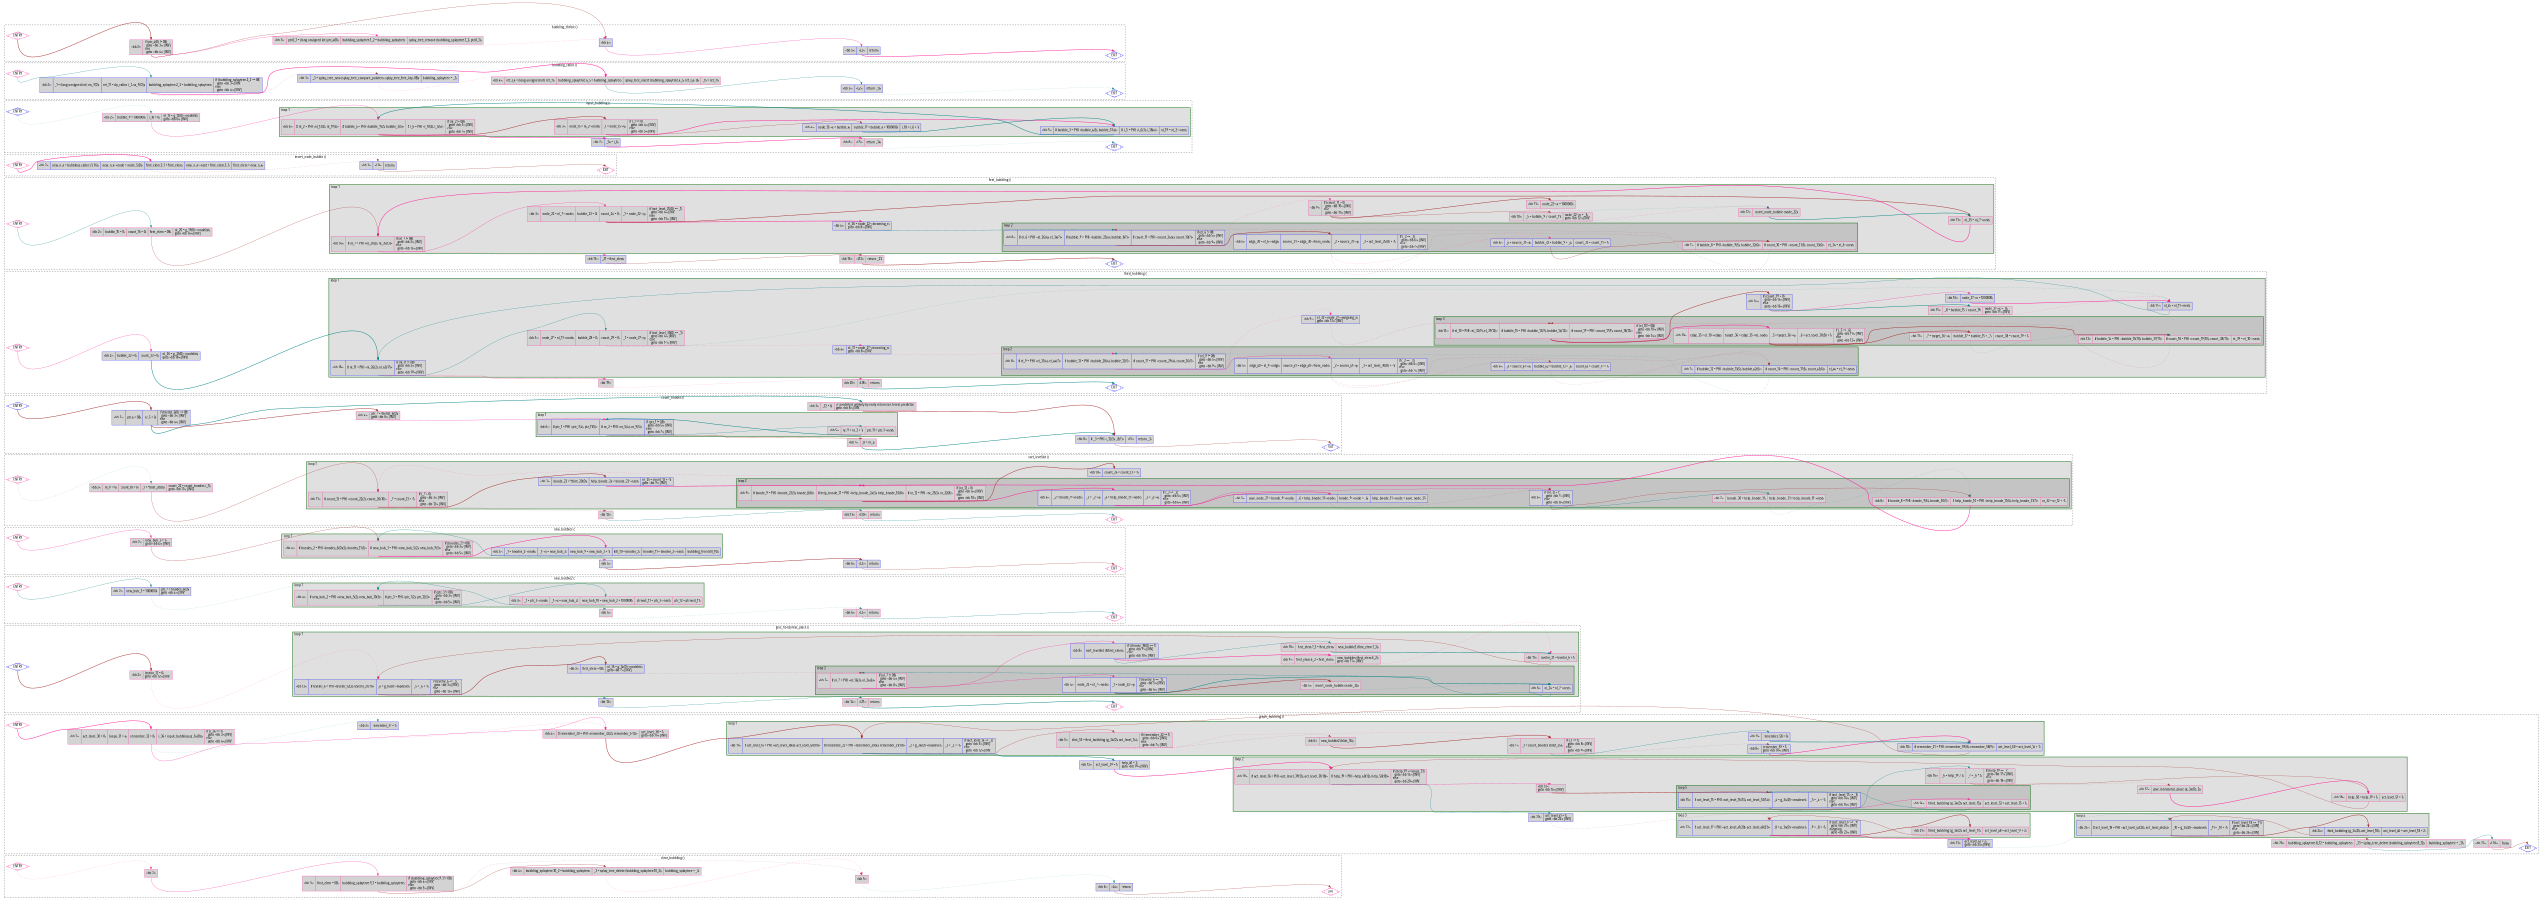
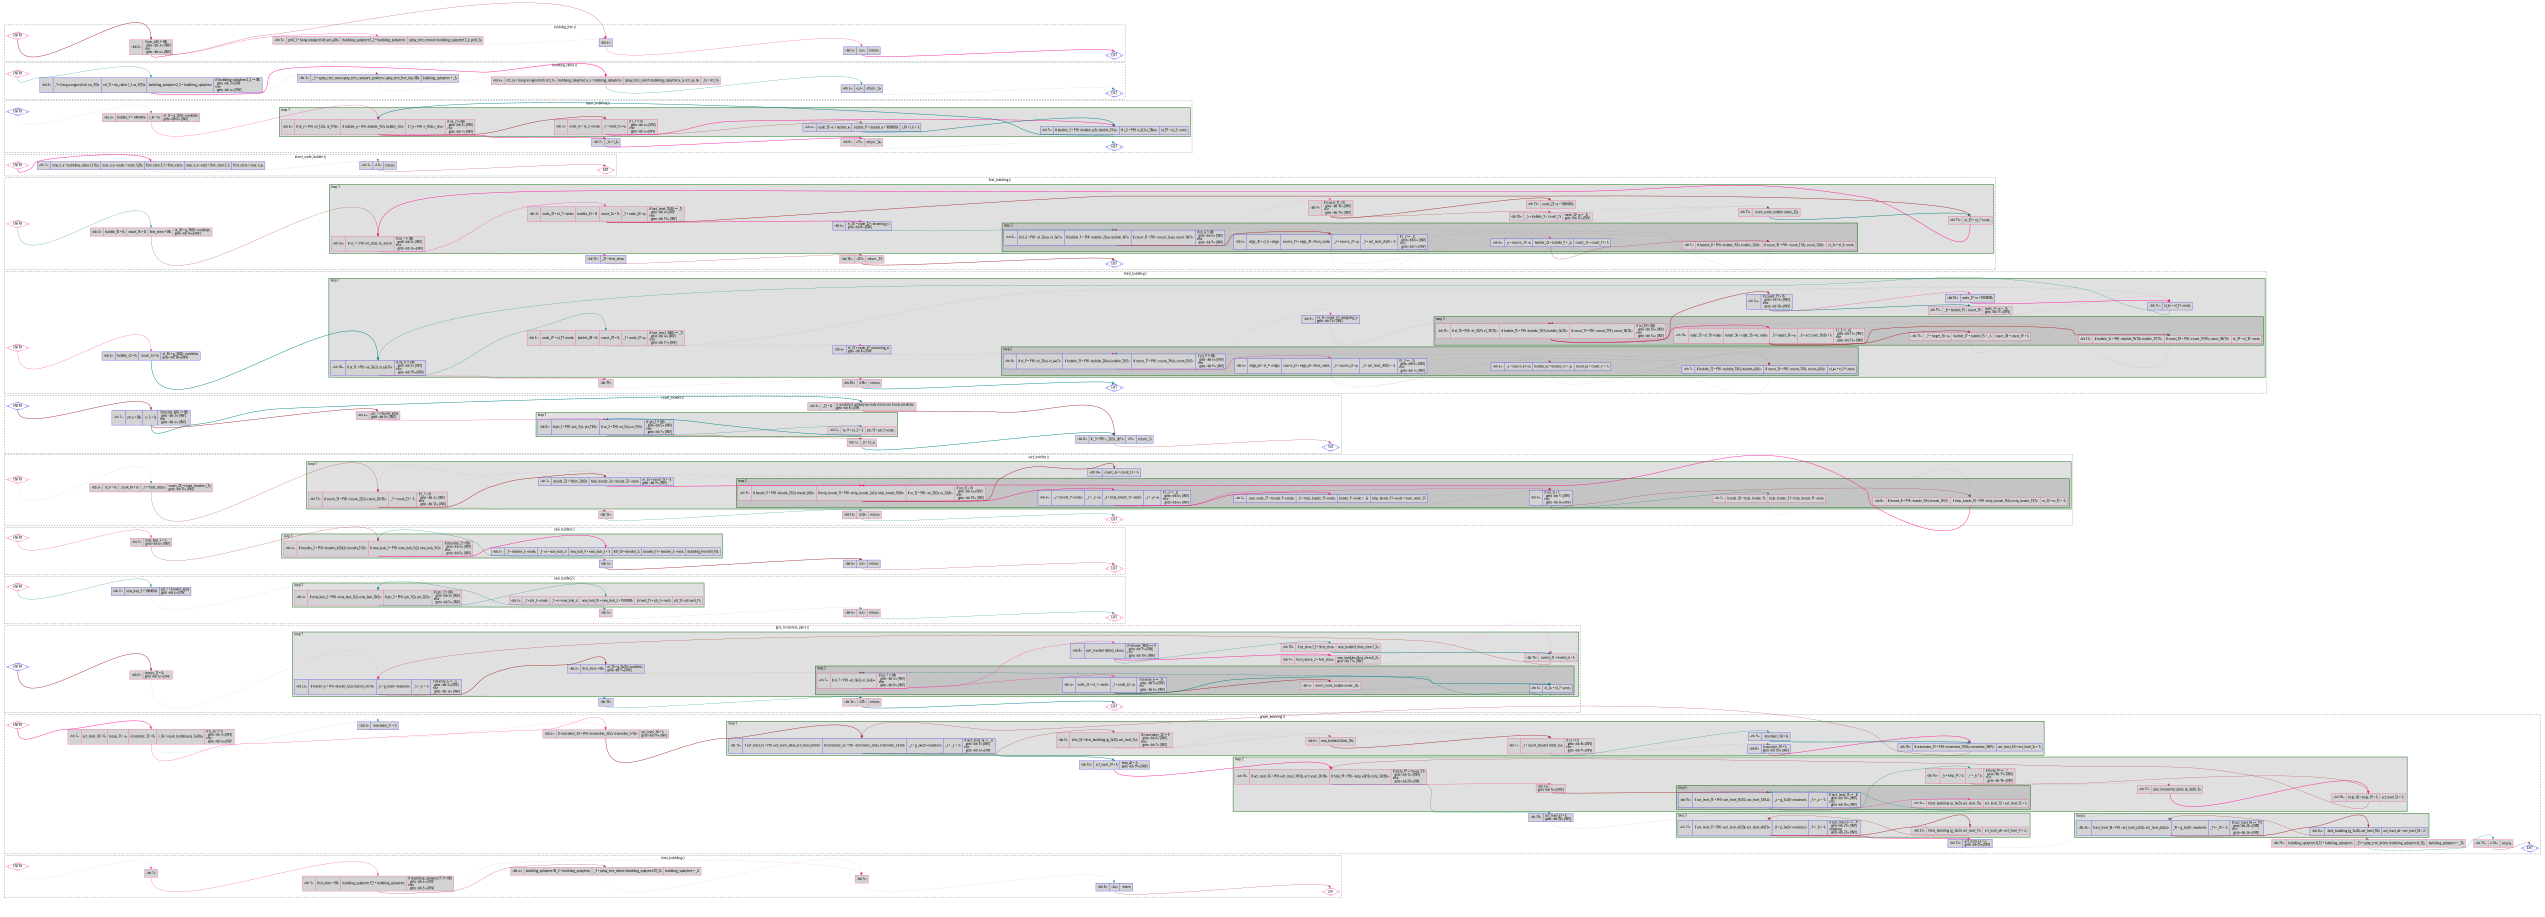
cluster "bubbling_thelist ()": label "bubbling_thelist ()" -> "bubbling_free ()"
node "<bb 27>:": text "from;" -> "return;"
